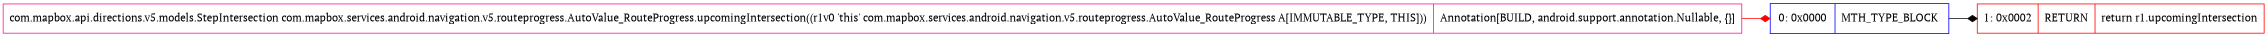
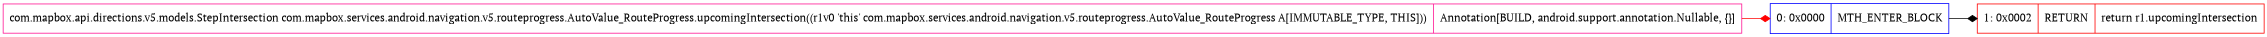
node "0: 0x0000": text "MTH_TYPE_BLOCK" -> "MTH_ENTER_BLOCK"
